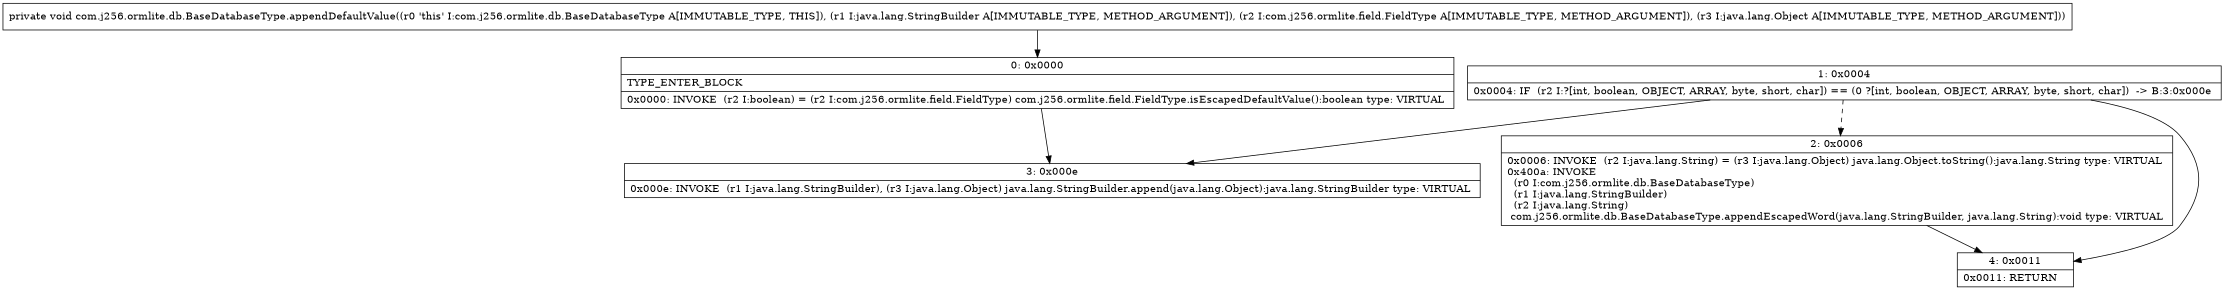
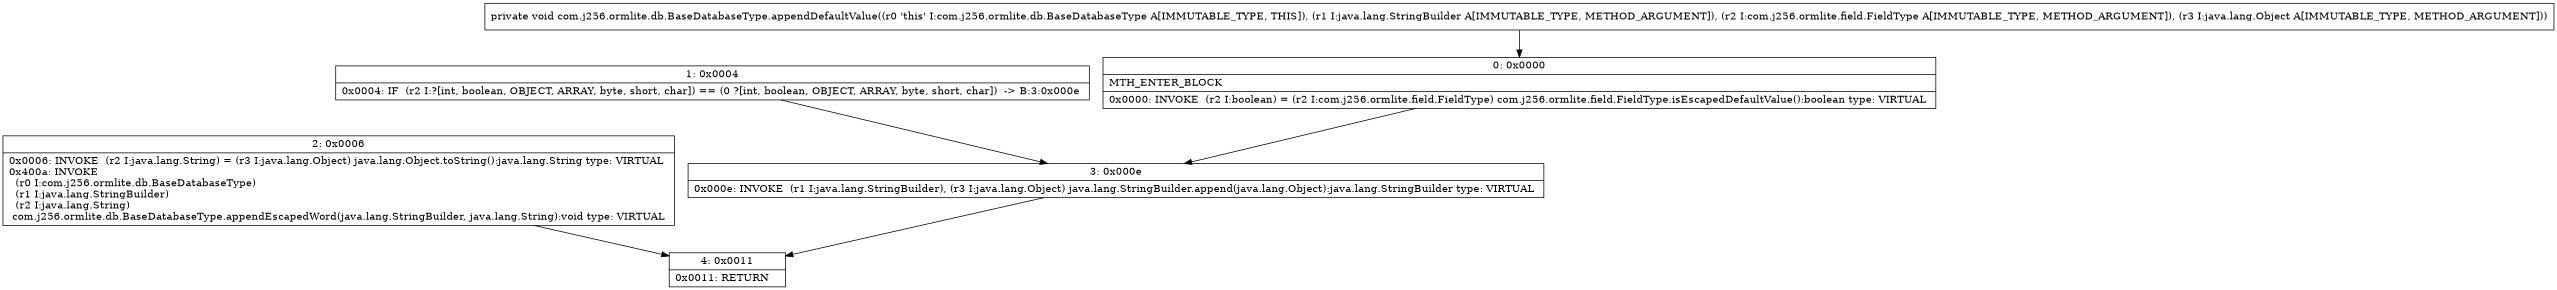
node "0: 0x0000": text "TYPE_ENTER_BLOCK" -> "MTH_ENTER_BLOCK"
edge "1: 0x0004" -> "2: 0x0006": removed
edge "1: 0x0004" -> "4: 0x0011": now "3: 0x000e" -> "4: 0x0011"
